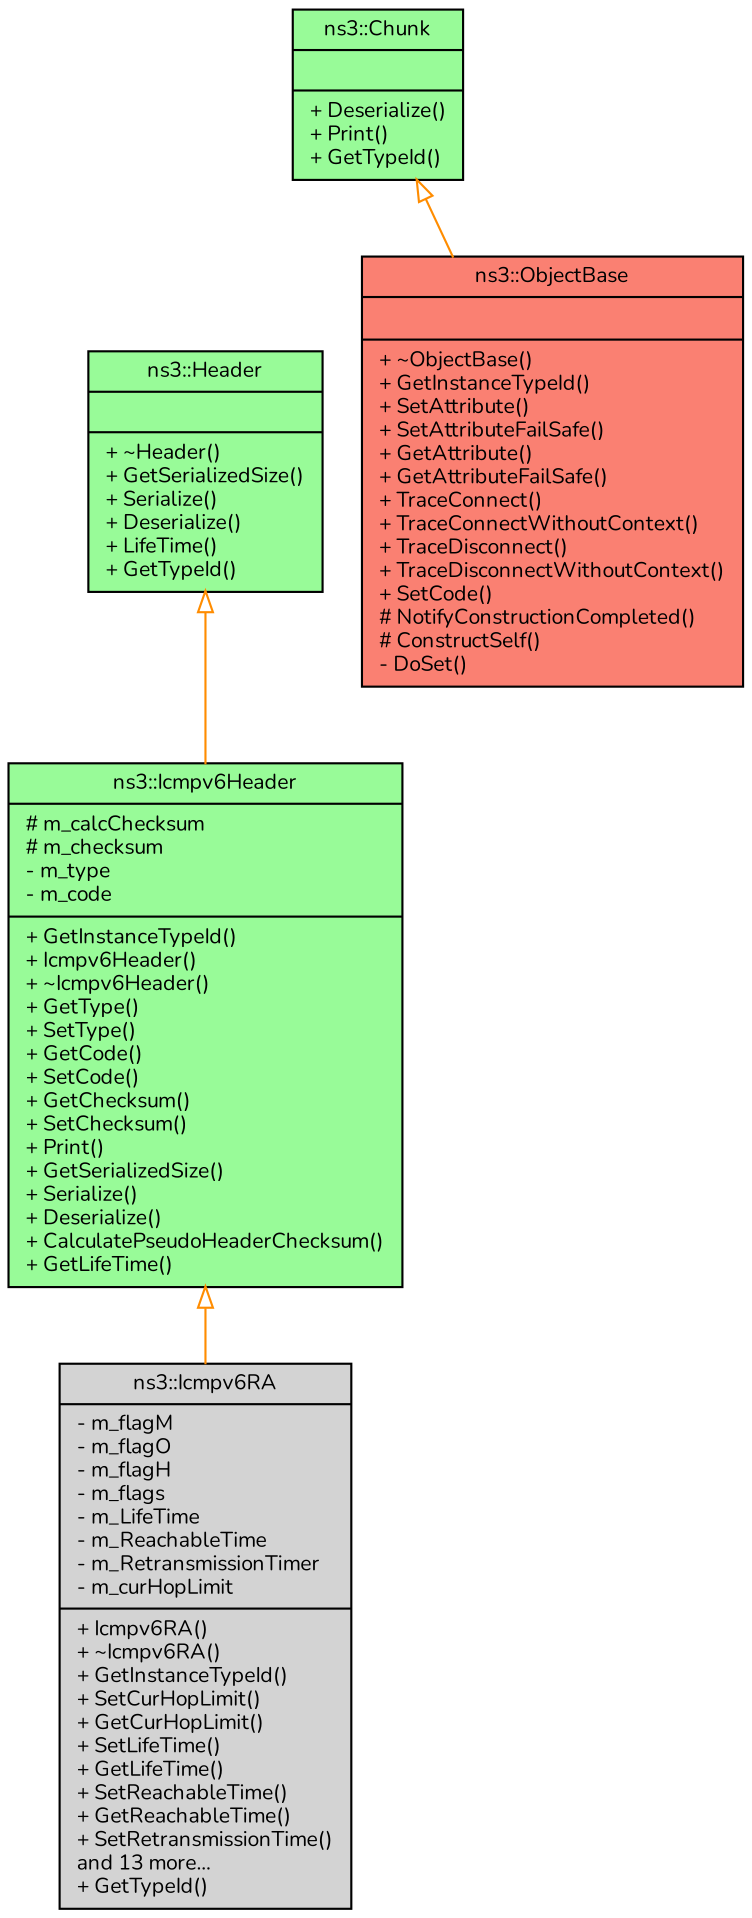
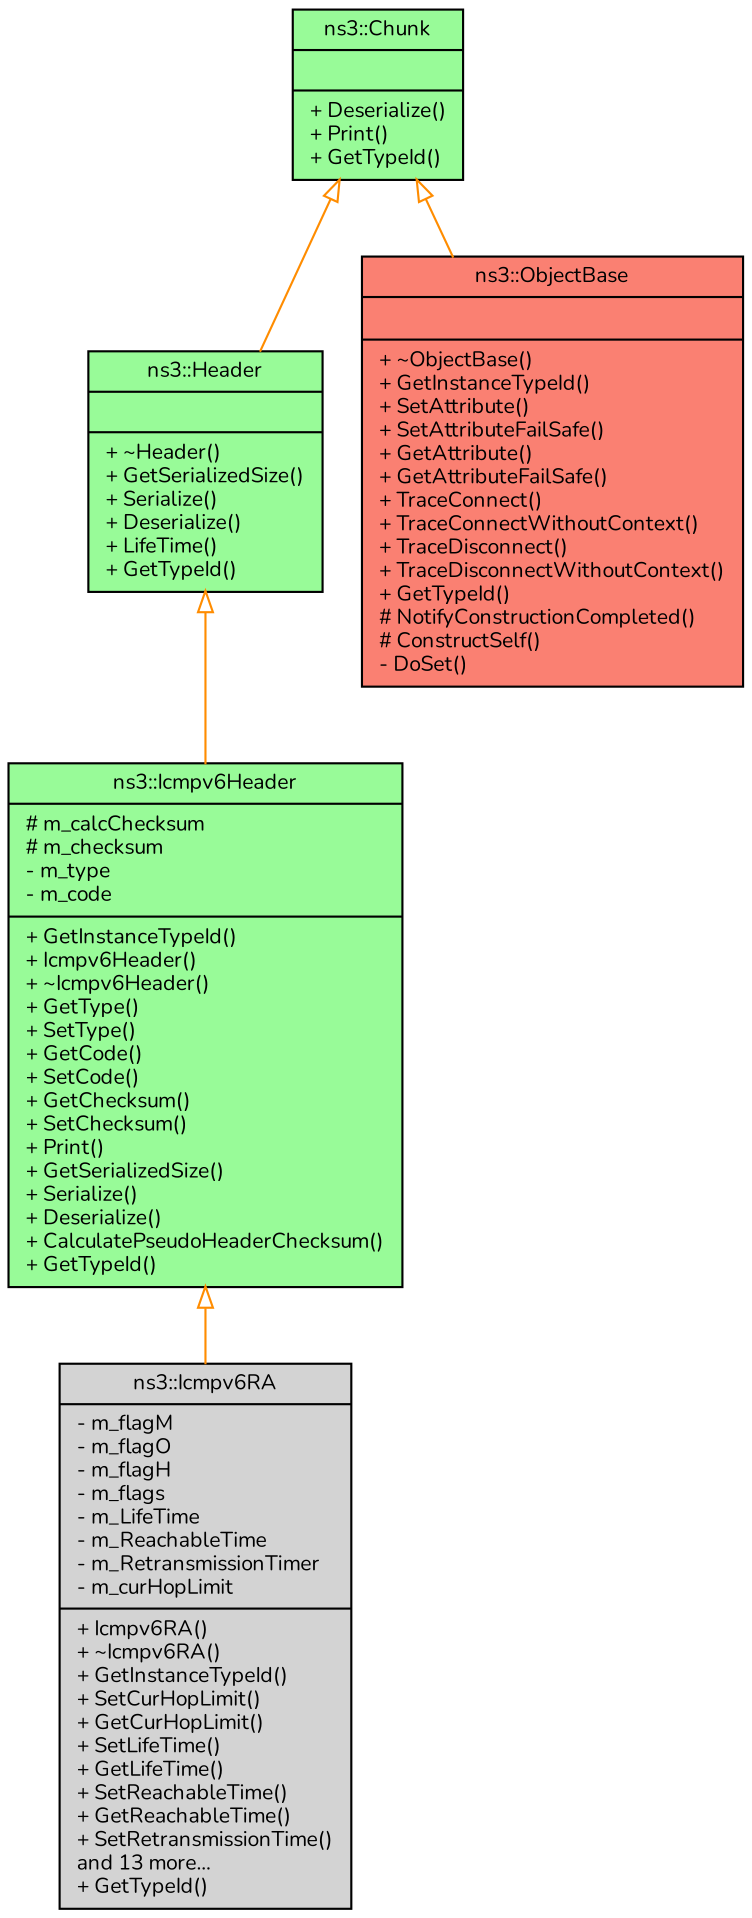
edge "ns3::Header" -> "ns3::Chunk": added
node "ns3::ObjectBase": text "+ SetCode()" -> "+ GetTypeId()"
node "ns3::Icmpv6Header": text "+ GetLifeTime()" -> "+ GetTypeId()"
